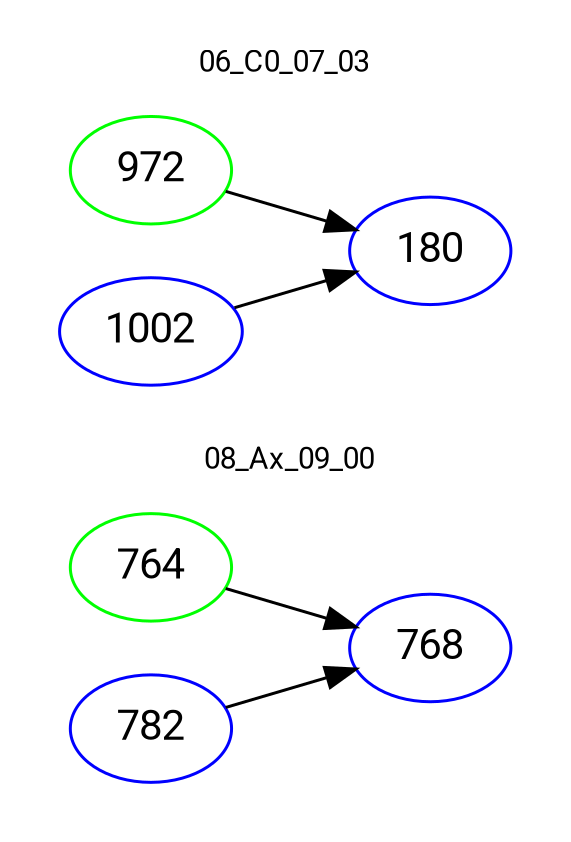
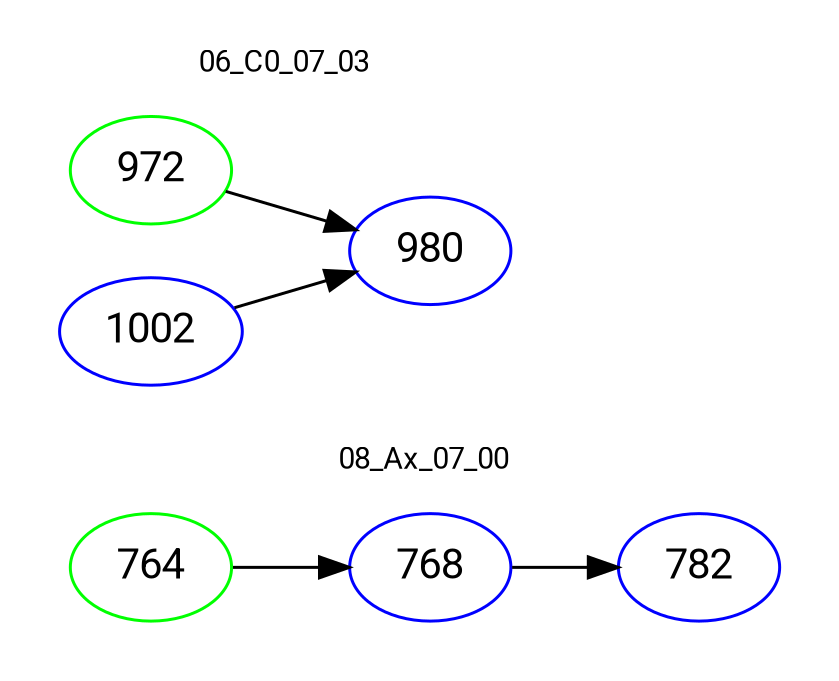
node "180": label "180" -> "980"
cluster "08_Ax_09_00": label "08_Ax_09_00" -> "08_Ax_07_00"
edge "782" -> "768": reversed
